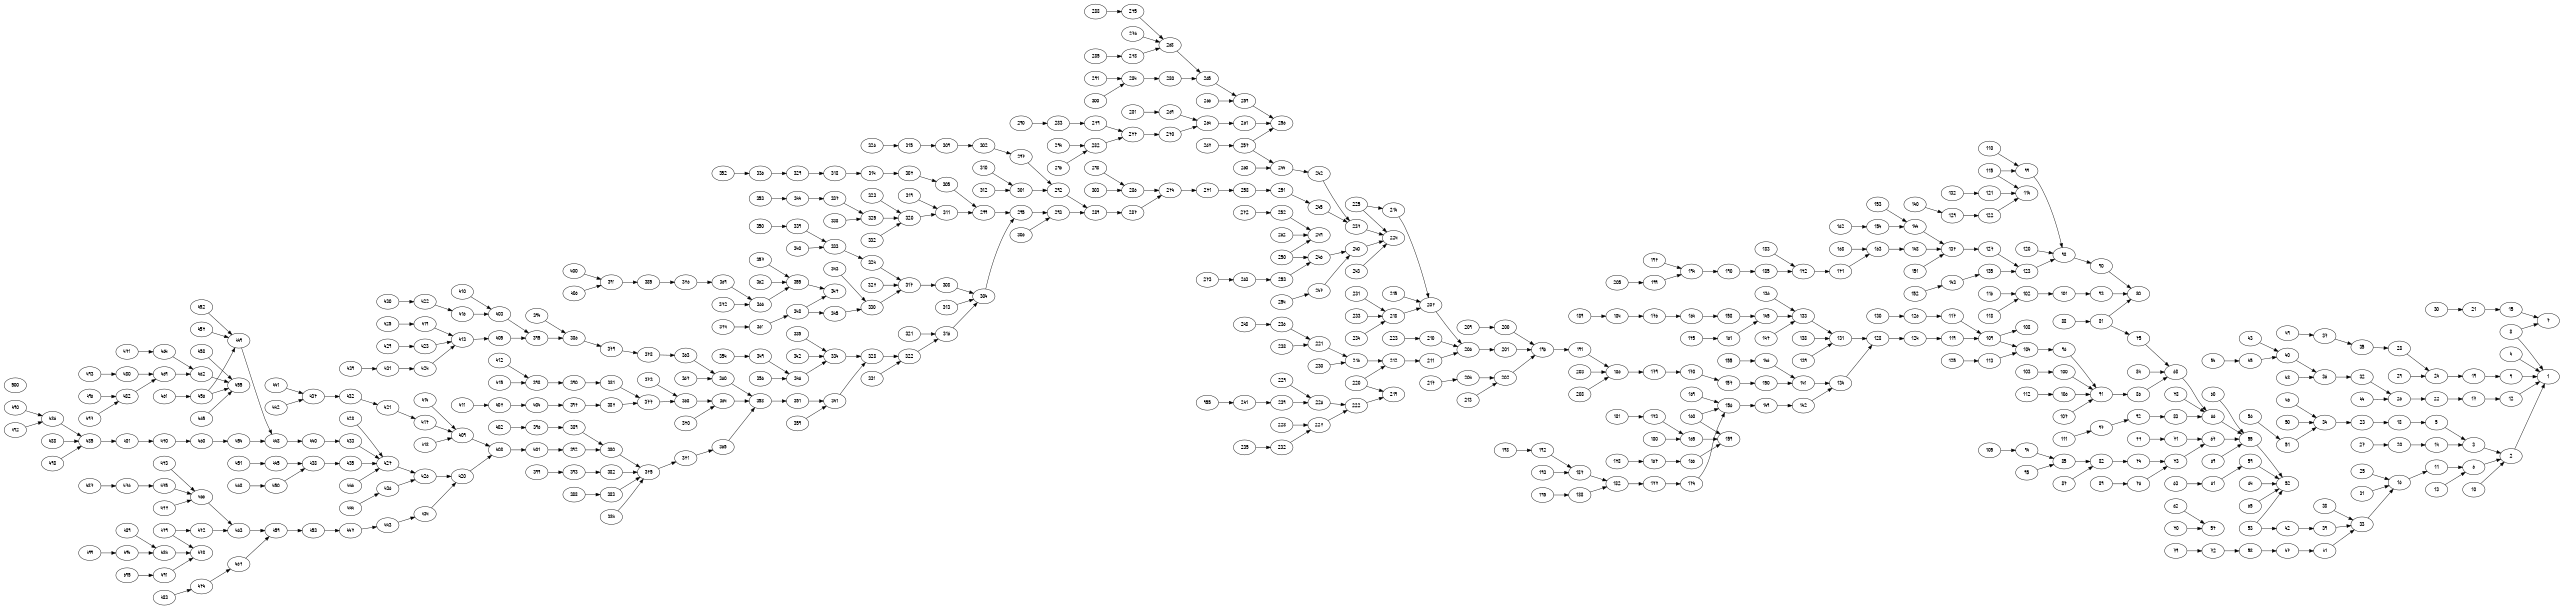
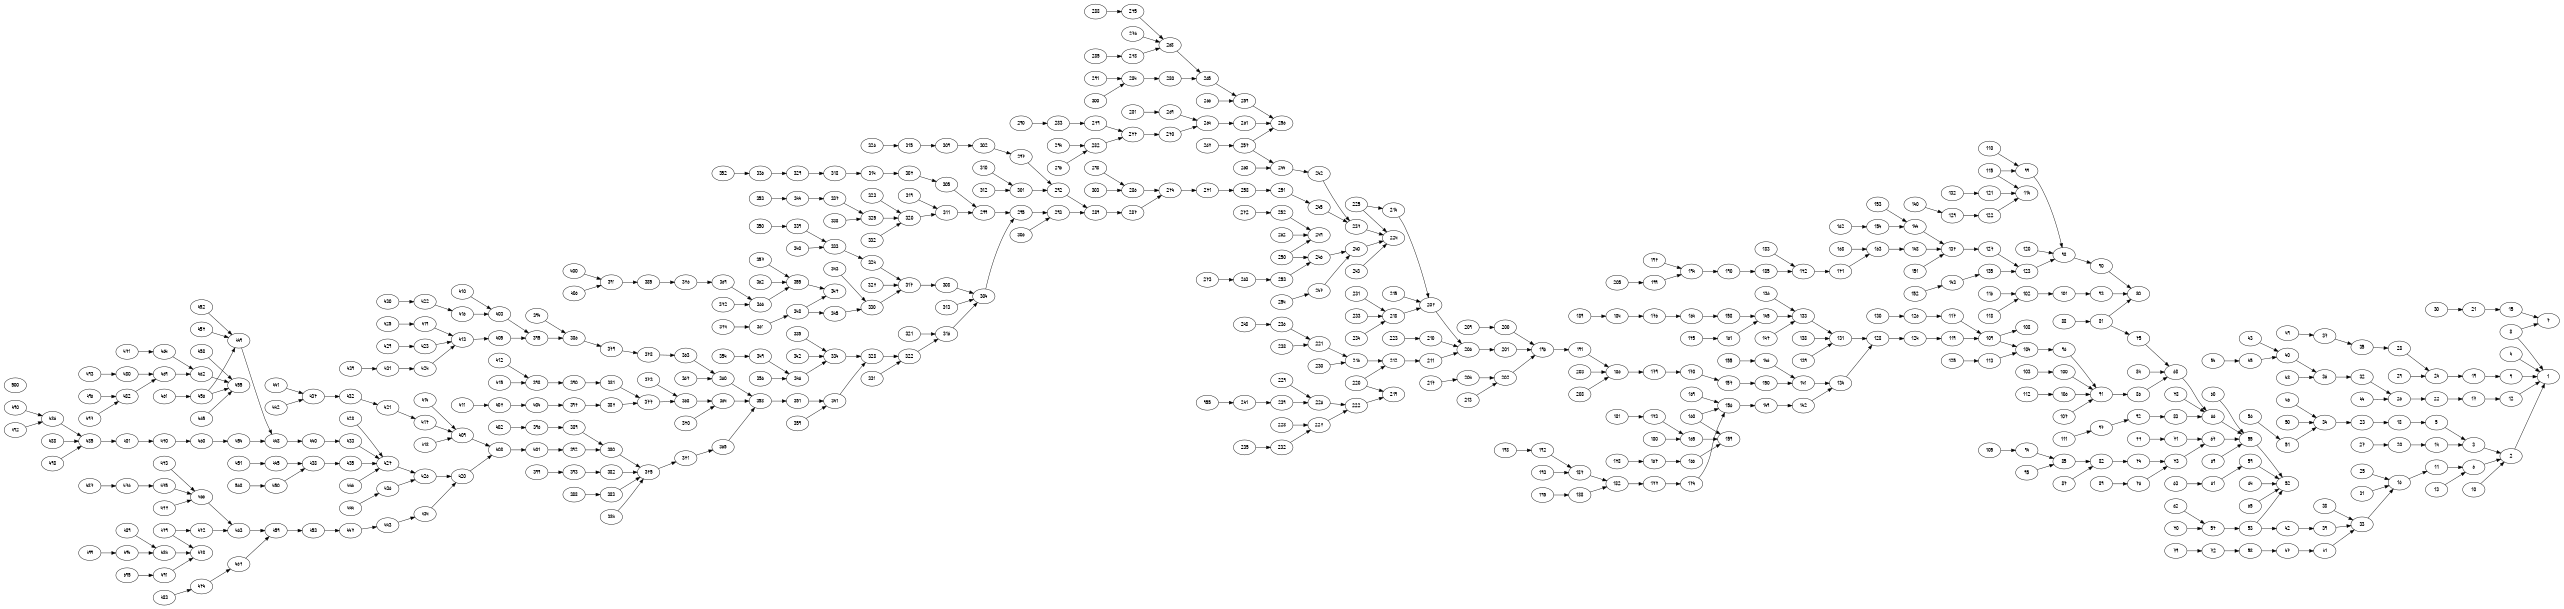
node "468": label "468" -> "568"
edge "57" -> "53": added
